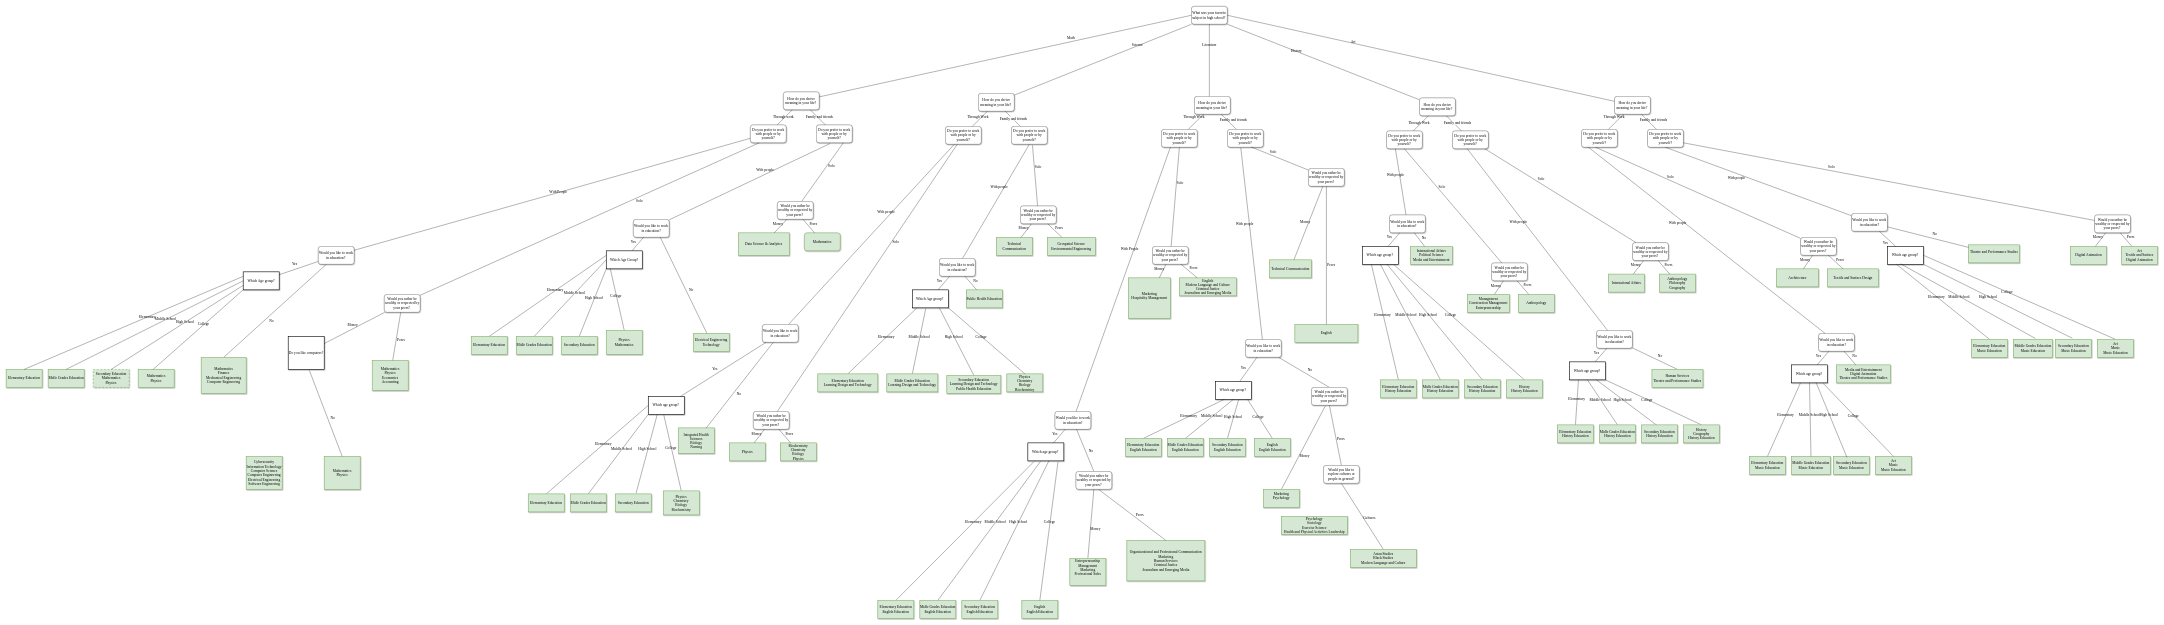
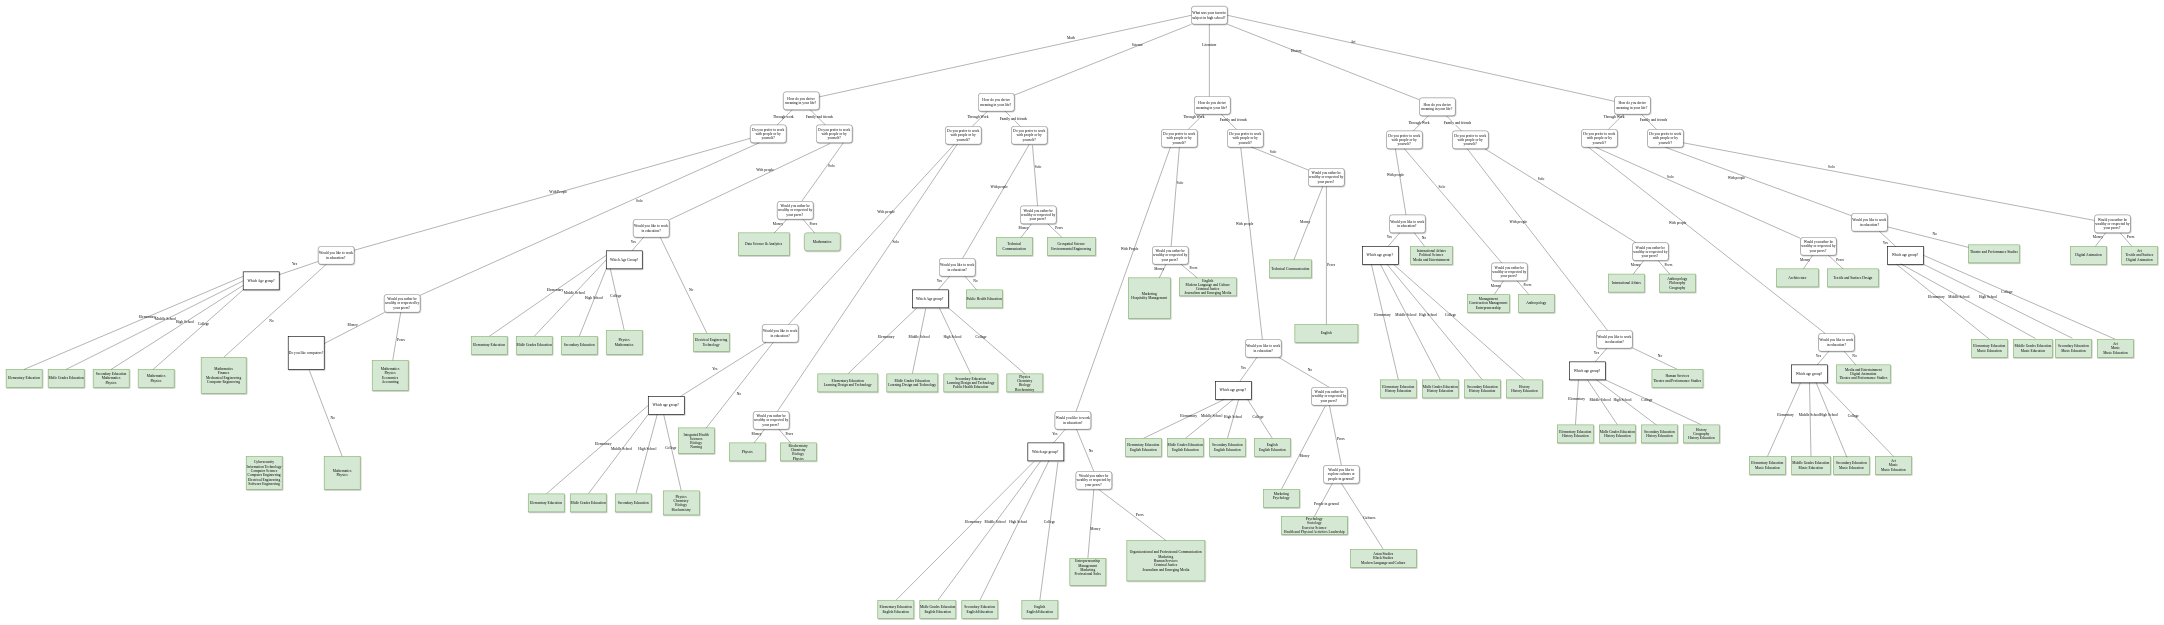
node "Secondary Education Mathematics Physics": style dashed -> solid
node "Secondary Education Learning Design and Technology Public Health Education": moved (974, 384) -> (971, 383)
edge "Would you like to explore cultures or people in general?" -- "Psychology Sociology Exercise Science Health and Physical Activities Leadership": added, label "People in general"
